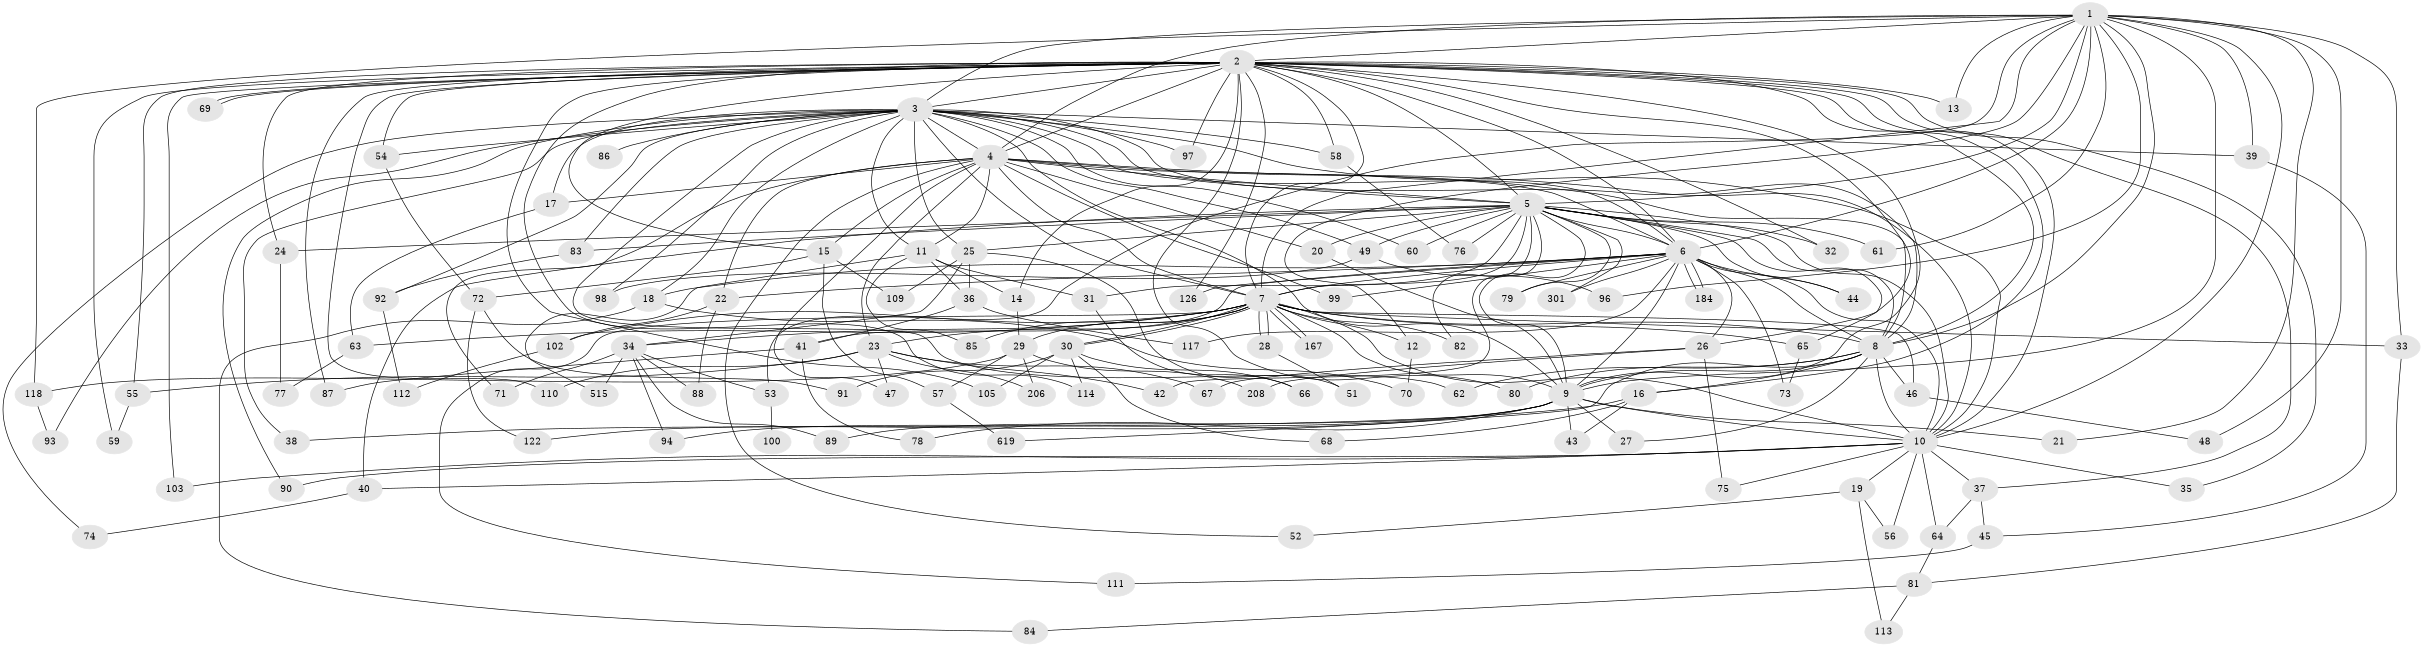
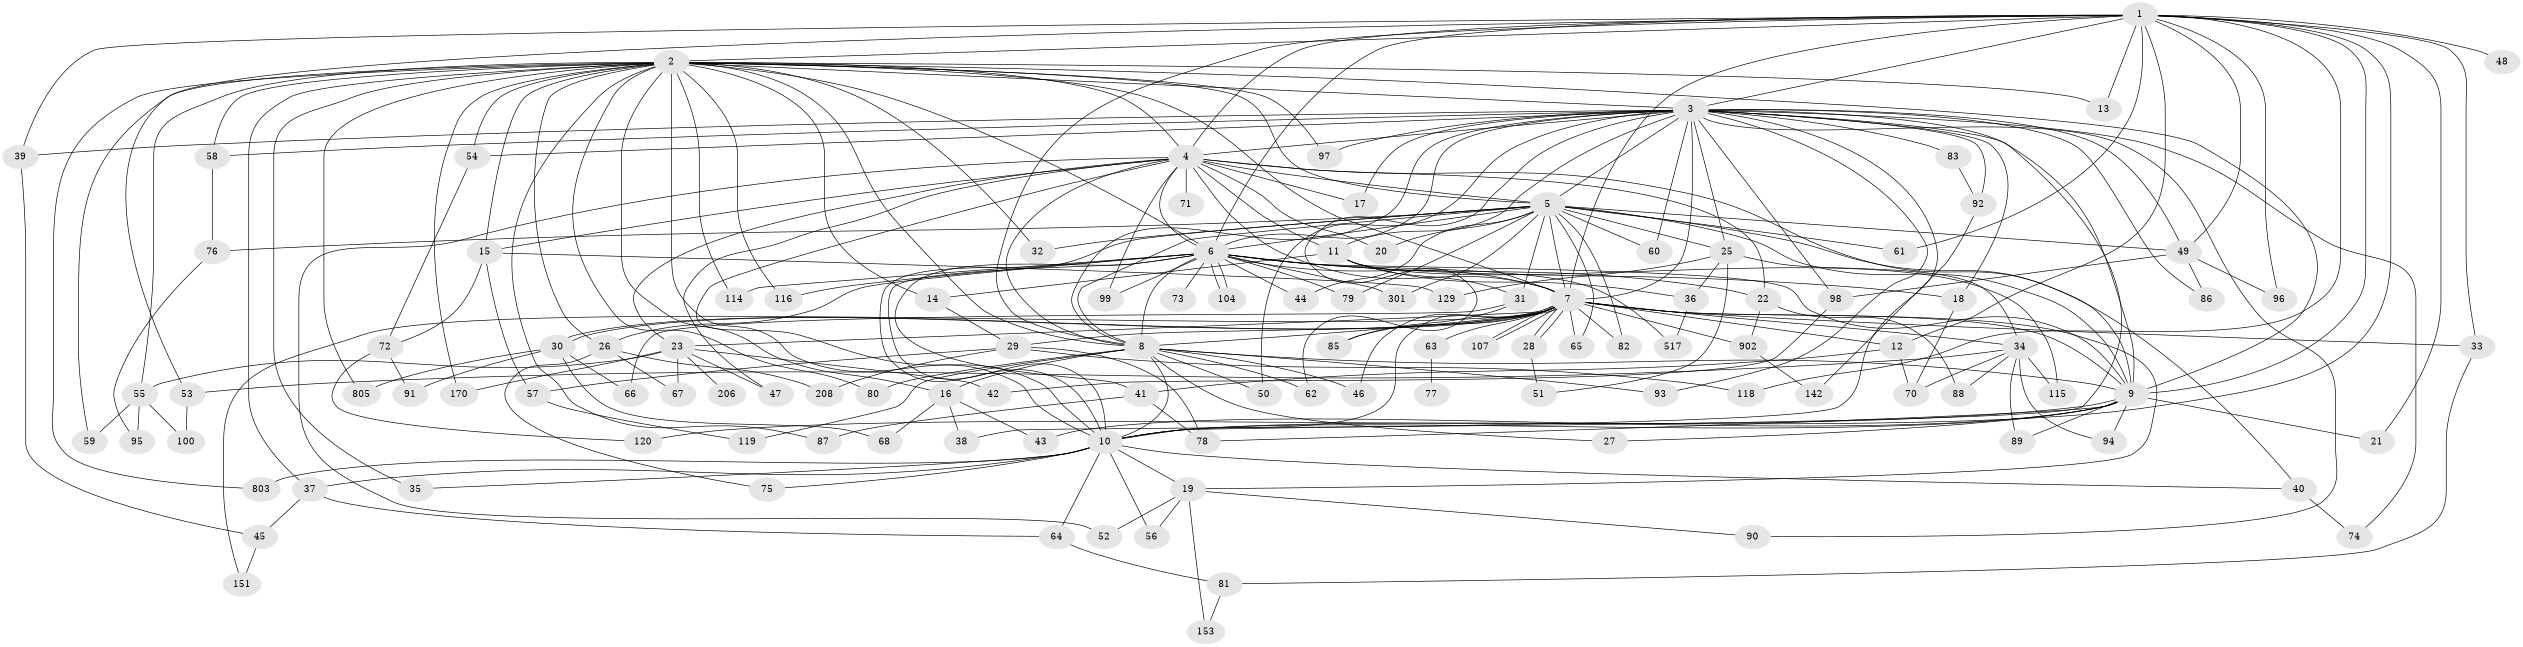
node "69": removed
edge "1" -- "5": now "1" -- "49"
edge "5" -- "83": removed
node "24": removed
edge "17" -- "63": removed
edge "49" -- "86": added
node "109": label "109" -> "129"
node "126": label "126" -> "116"
node "184": label "184" -> "104"
edge "11" -- "85": now "31" -- "85"
edge "20" -- "9": now "4" -- "9"
edge "36" -- "41": now "12" -- "41"
node "102": label "102" -> "902"
node "117": label "117" -> "517"
node "167": label "167" -> "107"
edge "34" -- "71": now "34" -- "70"
edge "29" -- "206": now "29" -- "78"
edge "30" -- "114": now "6" -- "114"
edge "5" -- "42": now "98" -- "42"
edge "65" -- "73": removed
node "112": label "112" -> "142"
node "110": label "110" -> "170"
node "515": label "515" -> "115"
node "105": label "105" -> "805"
node "50": added
edge "118" -- "93": now "8" -- "93"
edge "55" -- "100": added
edge "46" -- "48": removed
node "95": added
node "122": label "122" -> "120"
node "619": label "619" -> "119"
edge "10" -- "90": now "19" -- "90"
edge "7" -- "19": added
node "103": label "103" -> "803"
node "111": label "111" -> "151"
node "84": removed
node "113": label "113" -> "153"
